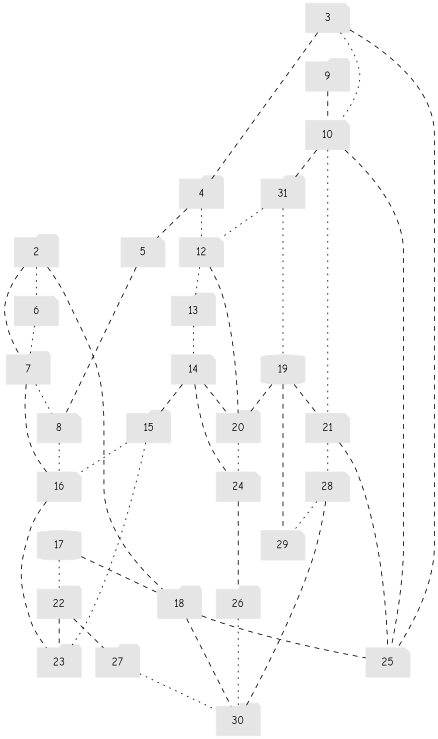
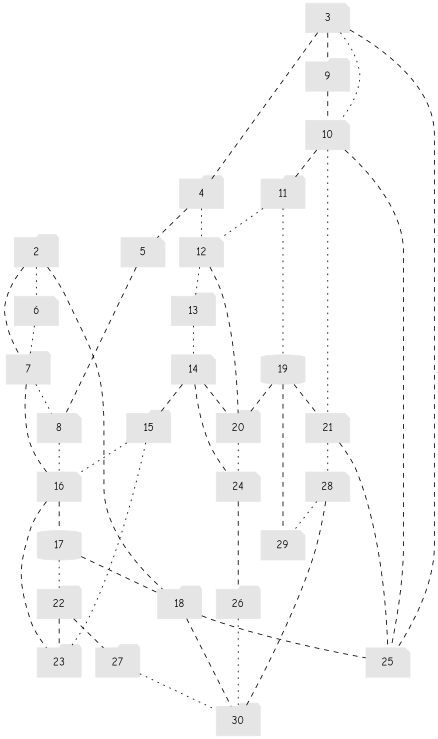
edge "3" -- "9": added
node "31": label "31" -> "11"
edge "16" -- "17": added
